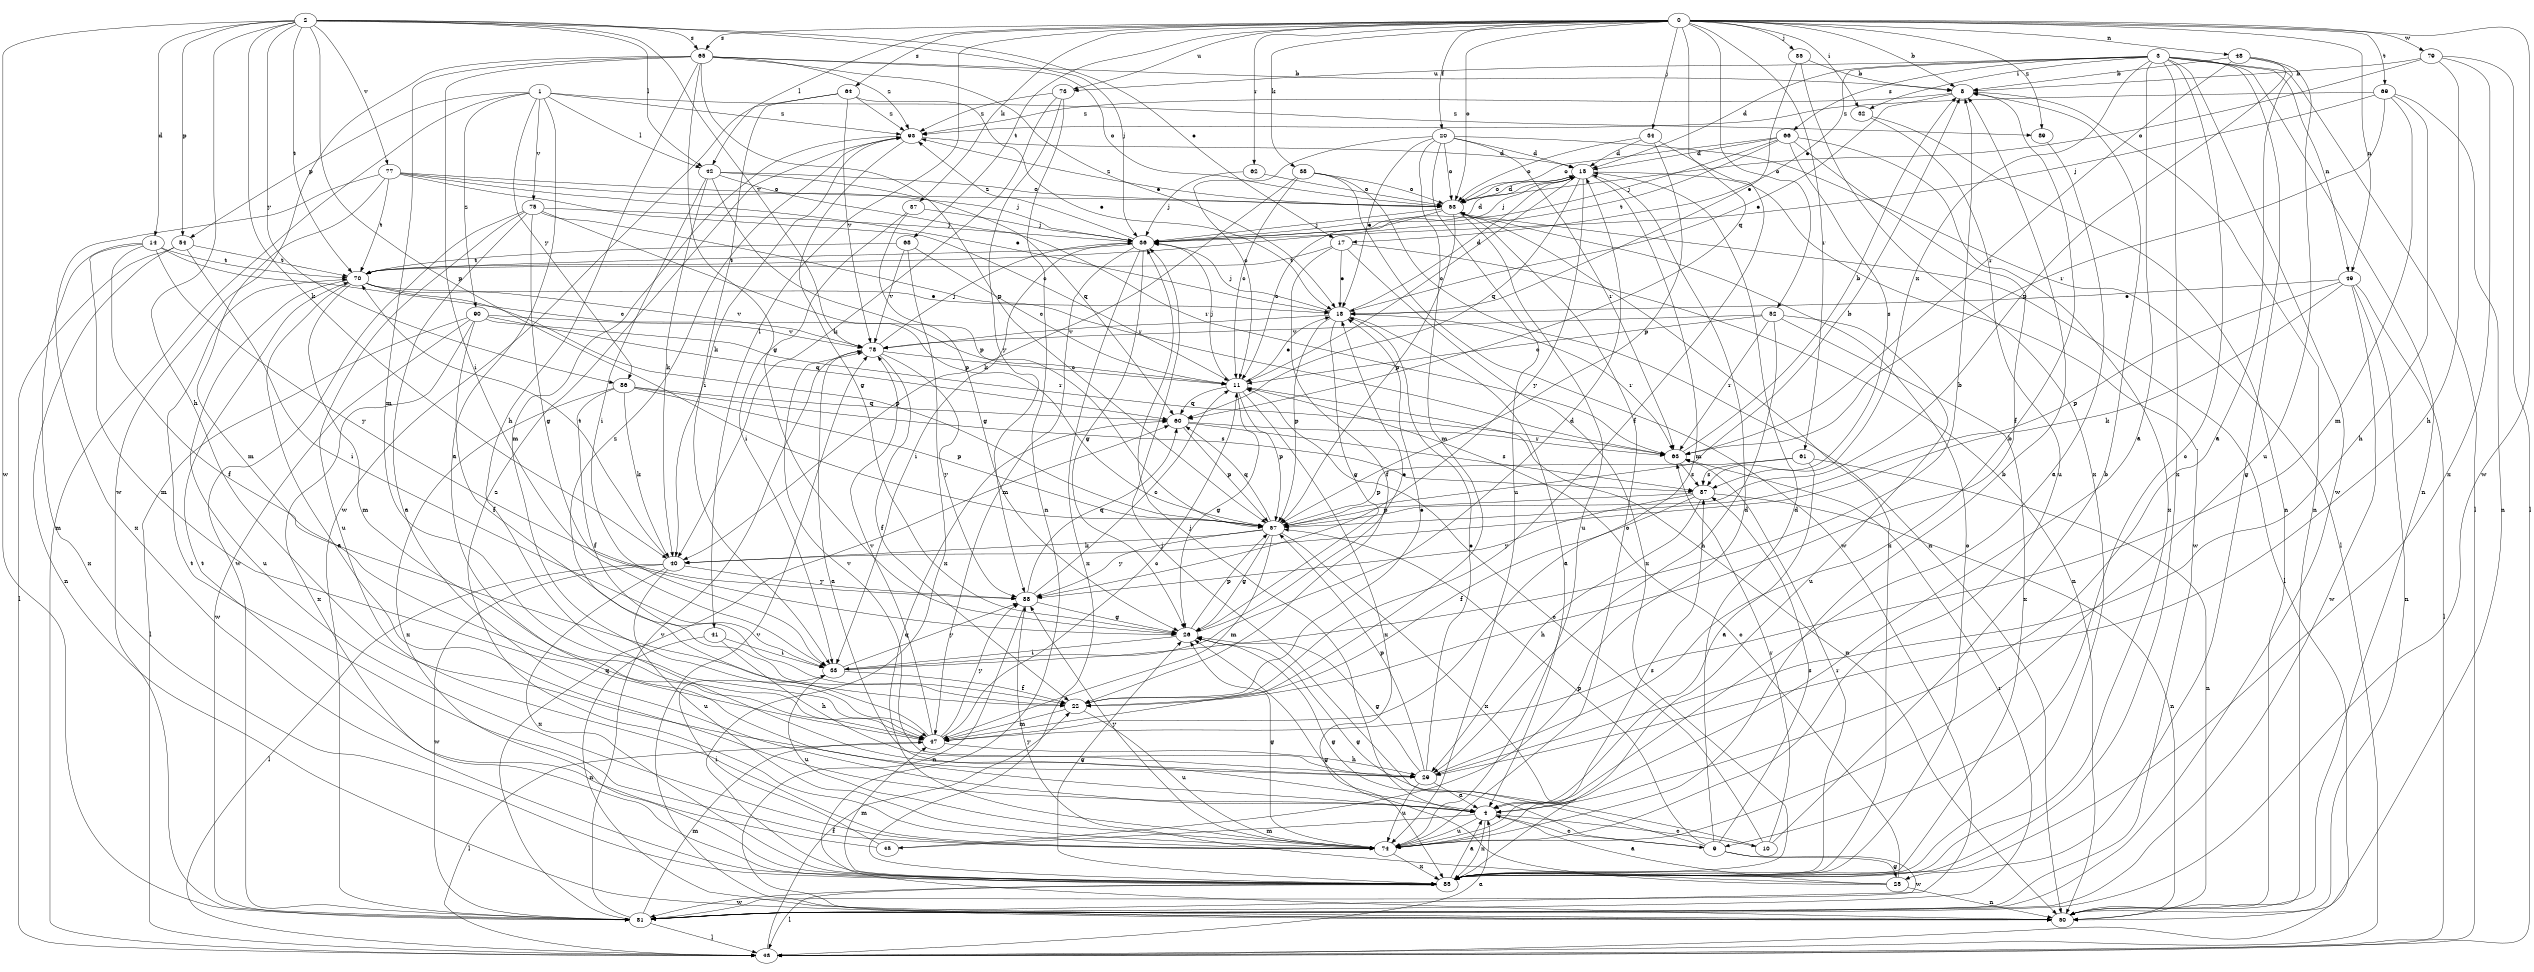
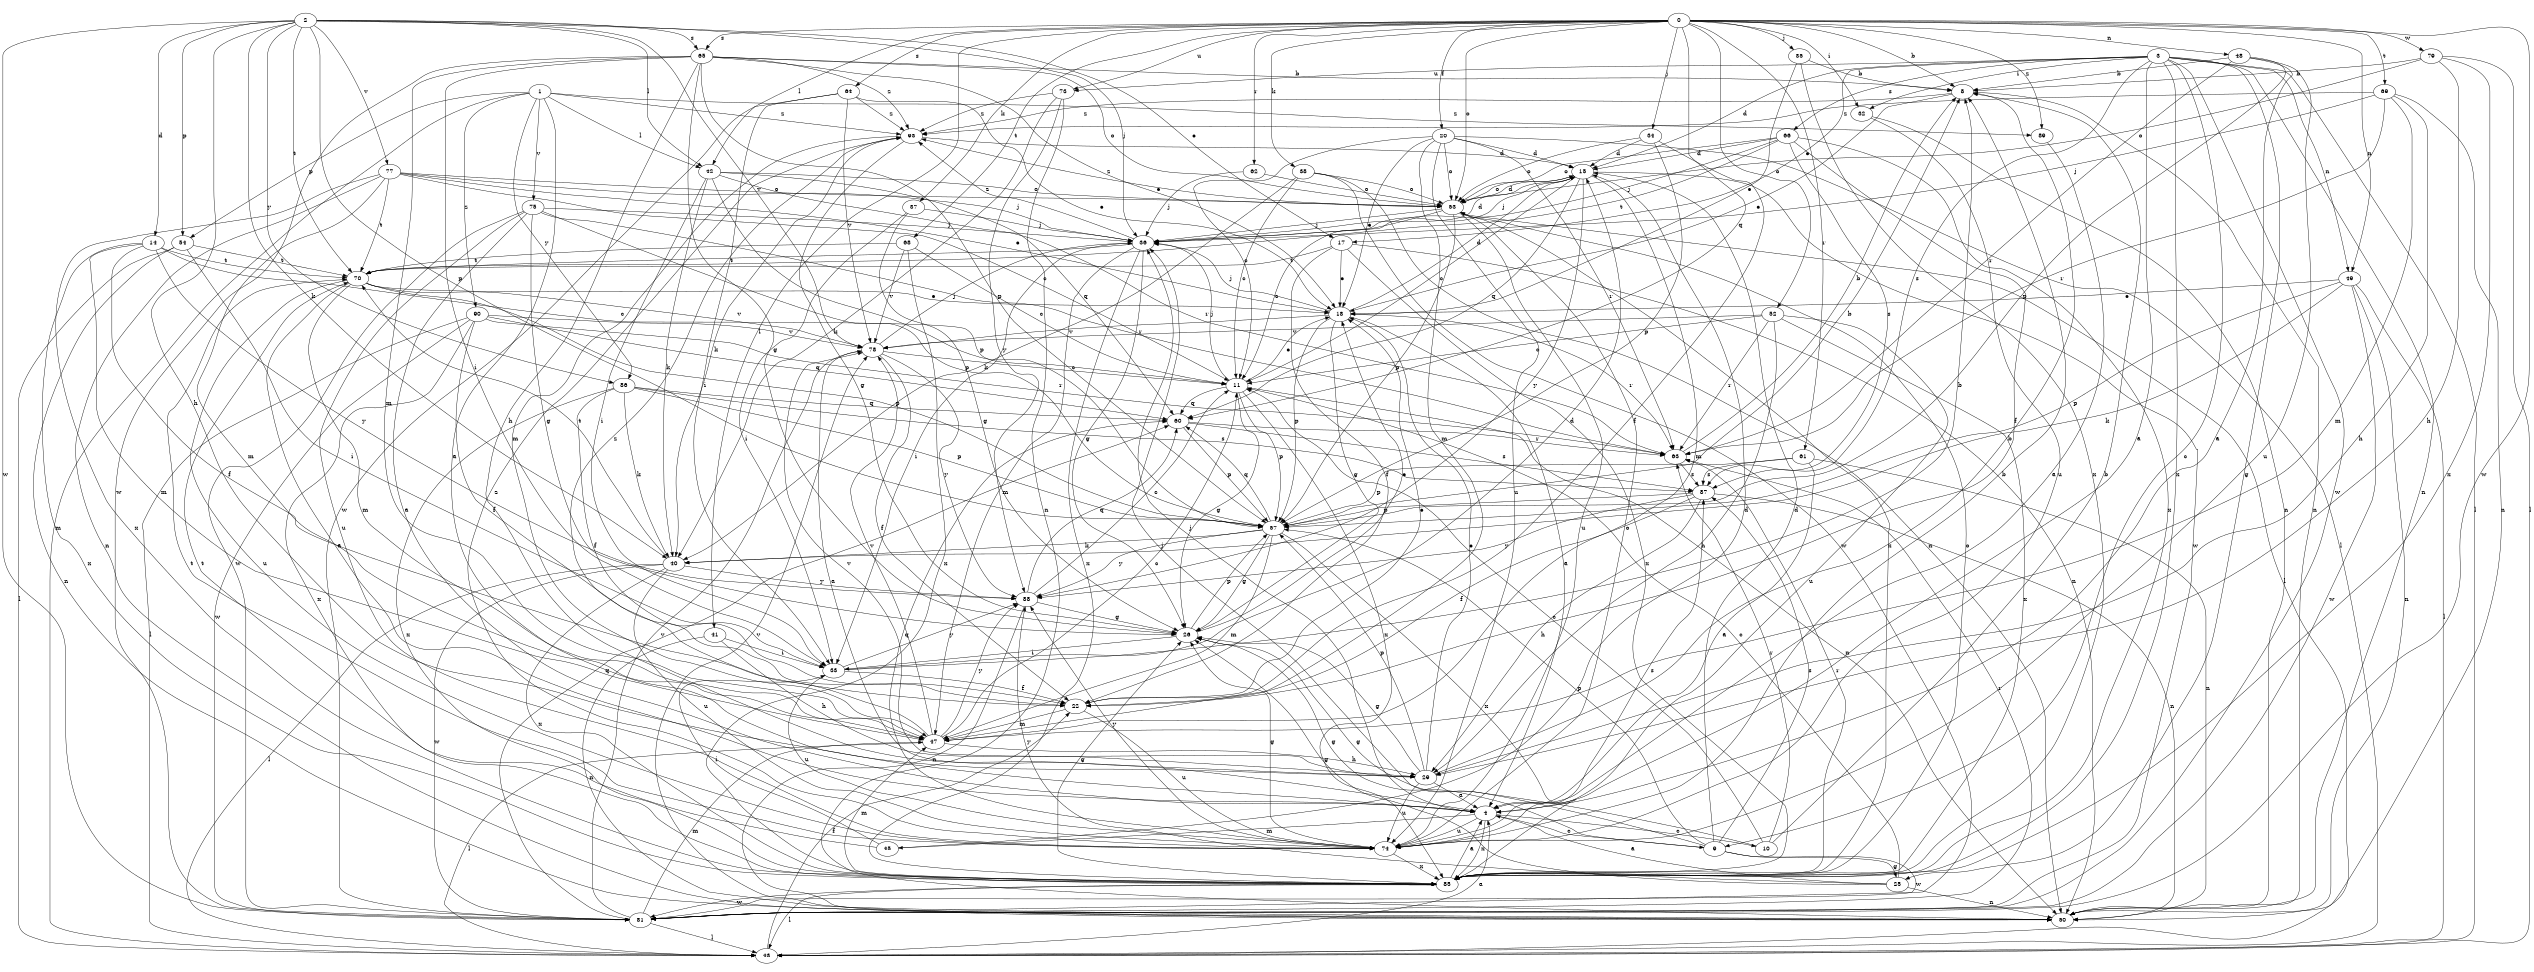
edge "3" -> "87": label "x" -> "s"
edge "77" -> "50": added, label "n"
